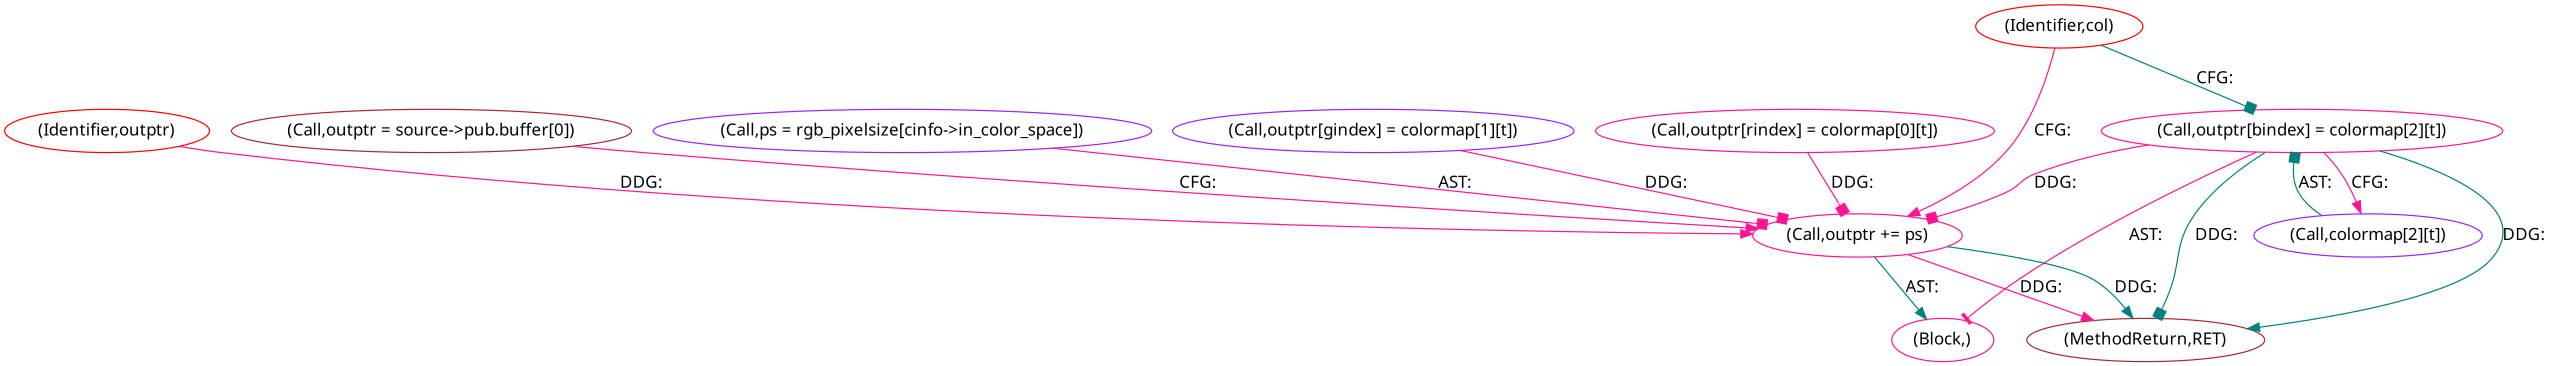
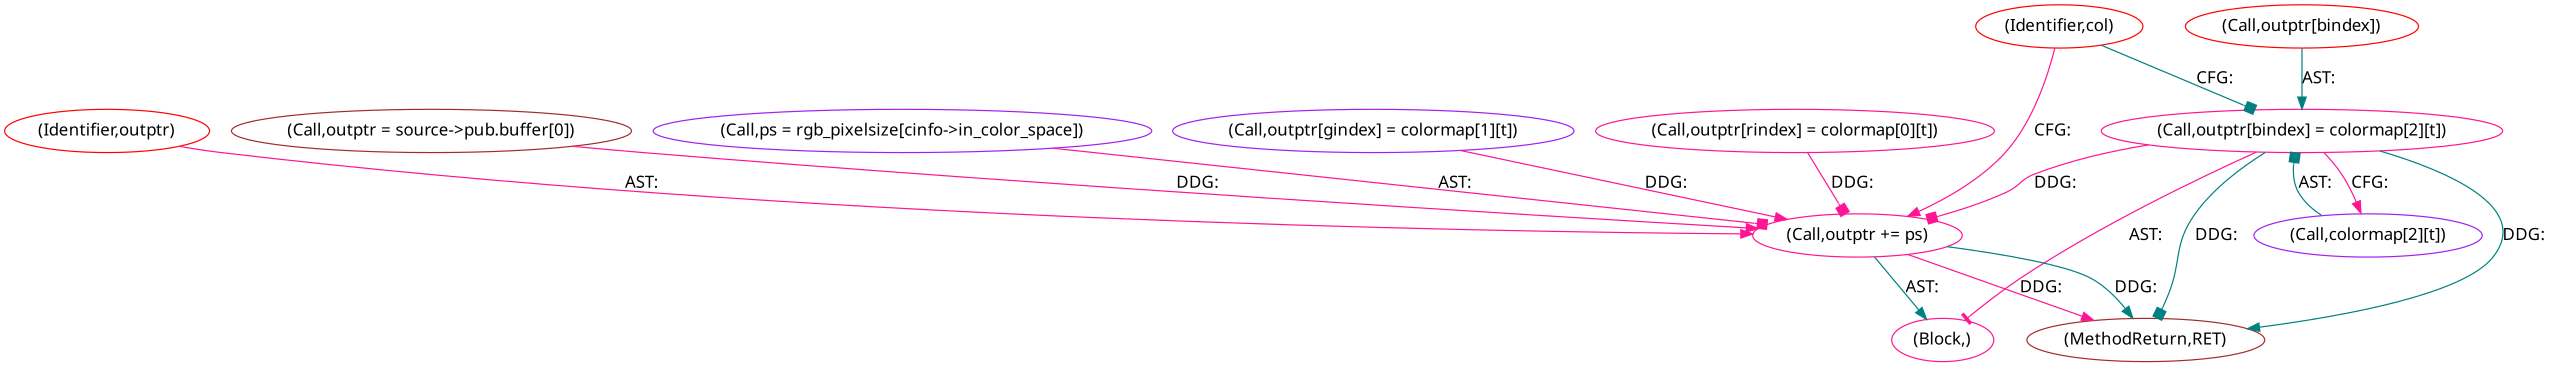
node "(Call,outptr[bindex])": added
edge "(Identifier,outptr)" -> "(Call,outptr += ps)": label "DDG: " -> "AST: "
edge "(Call,outptr = source->pub.buffer[0])" -> "(Call,outptr += ps)": label "CFG: " -> "DDG: "
edge "(Call,outptr[gindex] = colormap[1][t])" -> "(Call,outptr += ps)": arrowhead box -> normal
